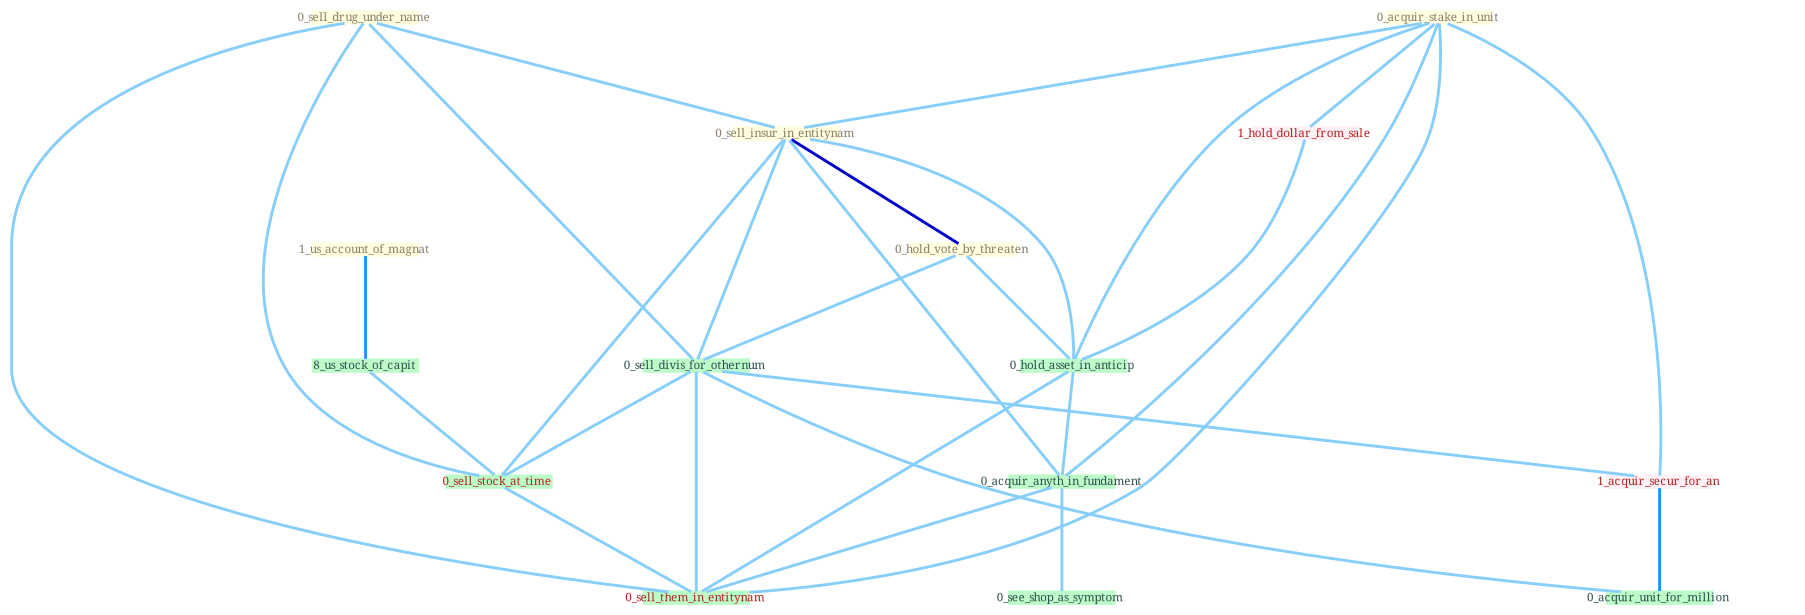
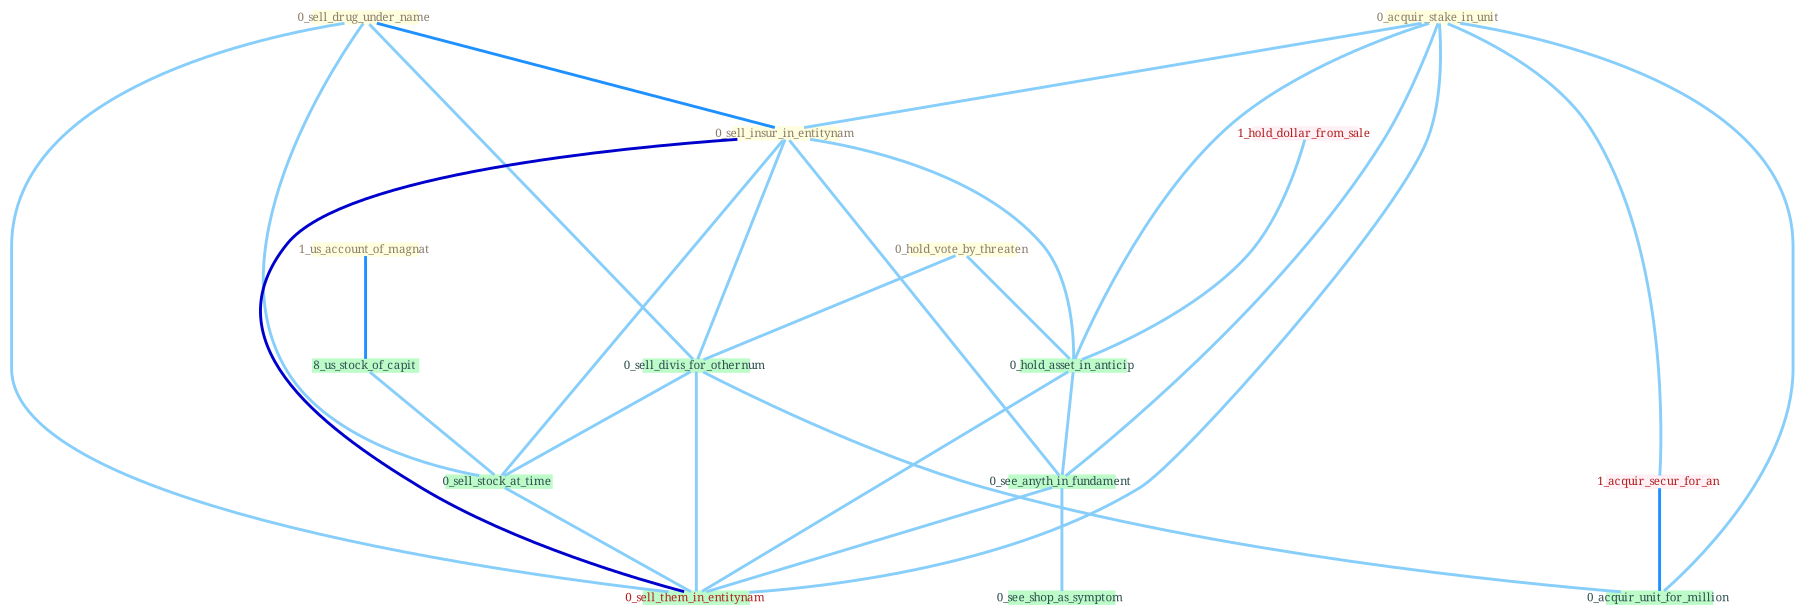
edge "0_sell_drug_under_name" -- "0_sell_insur_in_entitynam": color #87cefa -> #1e90ff
edge "0_acquir_stake_in_unit" -- "1_hold_dollar_from_sale": now "0_acquir_stake_in_unit" -- "0_acquir_unit_for_million"
edge "0_sell_insur_in_entitynam" -- "0_hold_vote_by_threaten": now "0_sell_insur_in_entitynam" -- "0_sell_them_in_entitynam"
edge "0_sell_divis_for_othernum" -- "1_acquir_secur_for_an": removed
node "0_sell_stock_at_time": fontcolor #b22222 -> #2f4f4f
node "0_acquir_anyth_in_fundament": label "0_acquir_anyth_in_fundament" -> "0_see_anyth_in_fundament"
